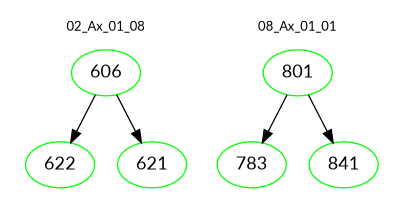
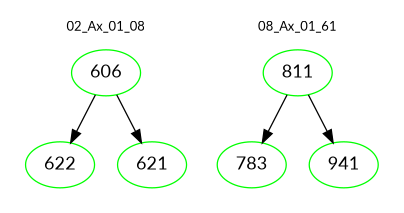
cluster "08_Ax_01_01": label "08_Ax_01_01" -> "08_Ax_01_61"
node "801": label "801" -> "811"
node "841": label "841" -> "941"
